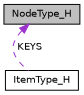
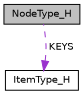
edge "ItemType_H" -> "NodeType_H": reversed
